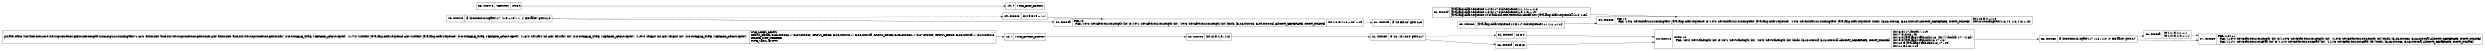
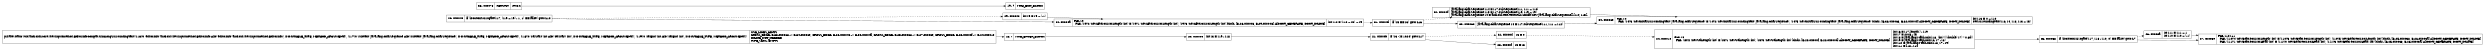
edge "31: 0x004d" -> "32: 0x004f": added
edge "31: 0x004d" -> "33: 0x0068": added
edge "22: 0x000d" -> "24: 0x0010": style solid -> dashed
node "24: 0x0010": text "TYPE: r5" -> "PHI: r5"
edge "23: 0x000f" -> "24: 0x0010": removed
